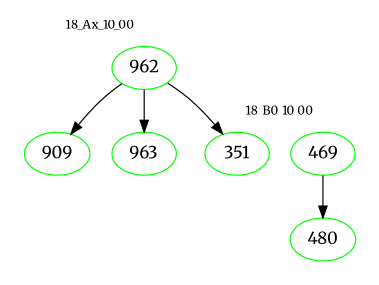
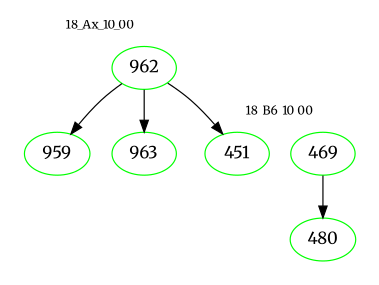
cluster "18_B0_10_00": label "18_B0_10_00" -> "18_B6_10_00"
node "909": label "909" -> "959"
node "351": label "351" -> "451"
